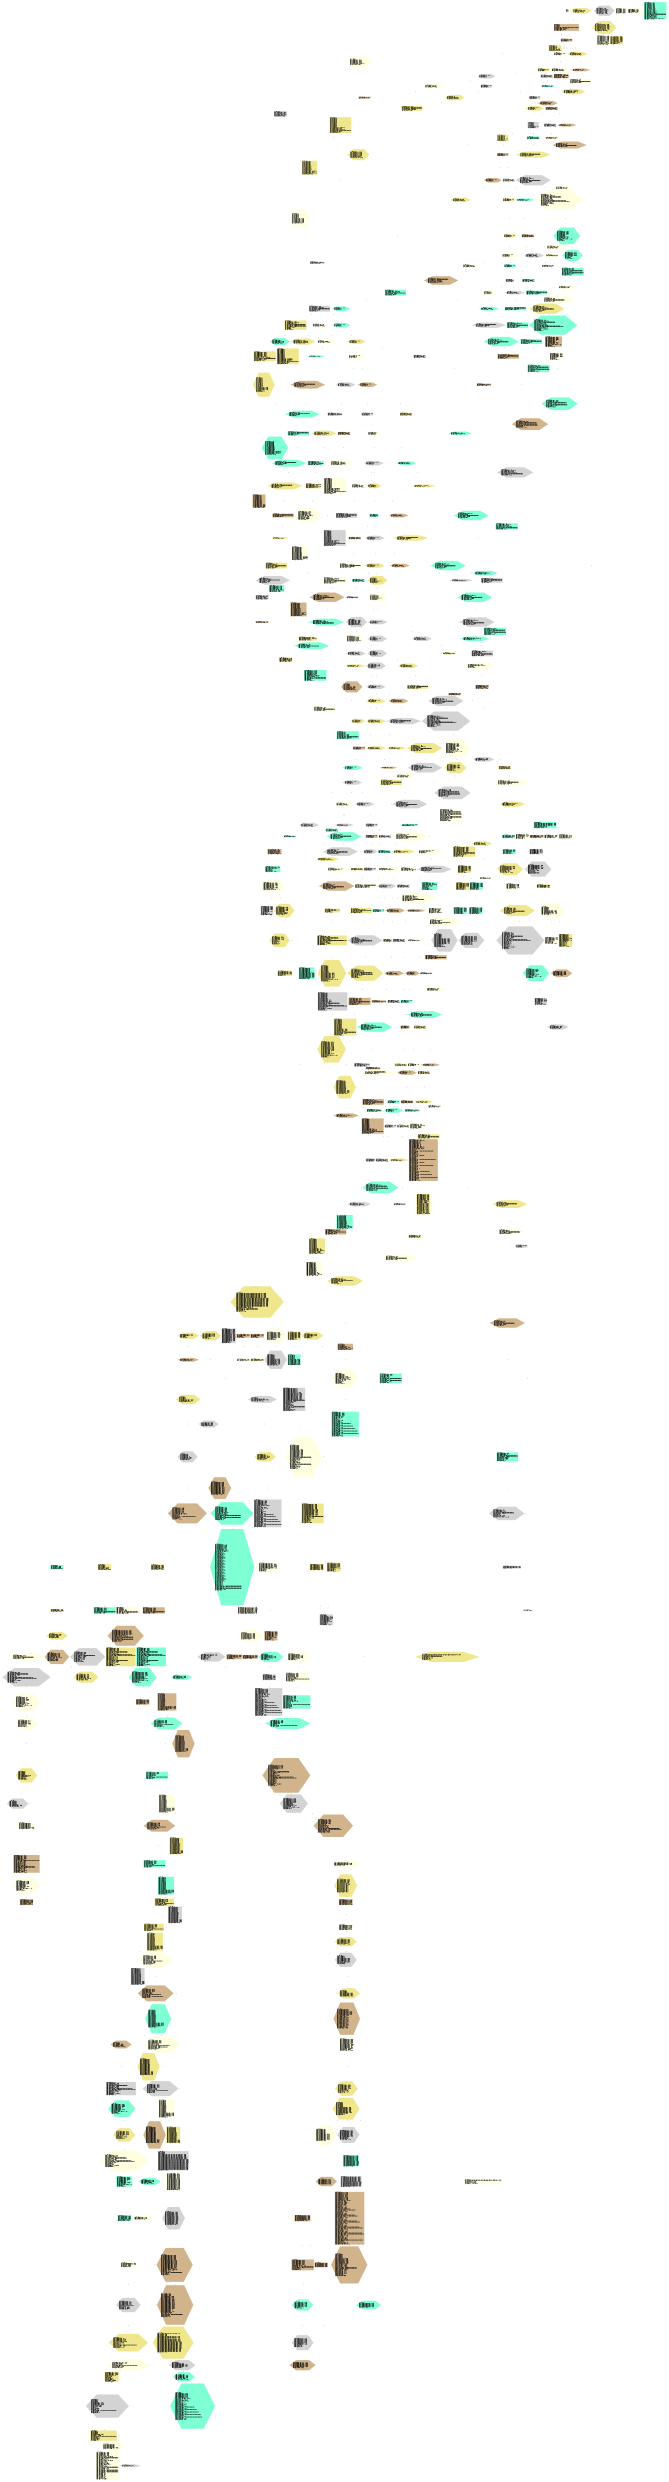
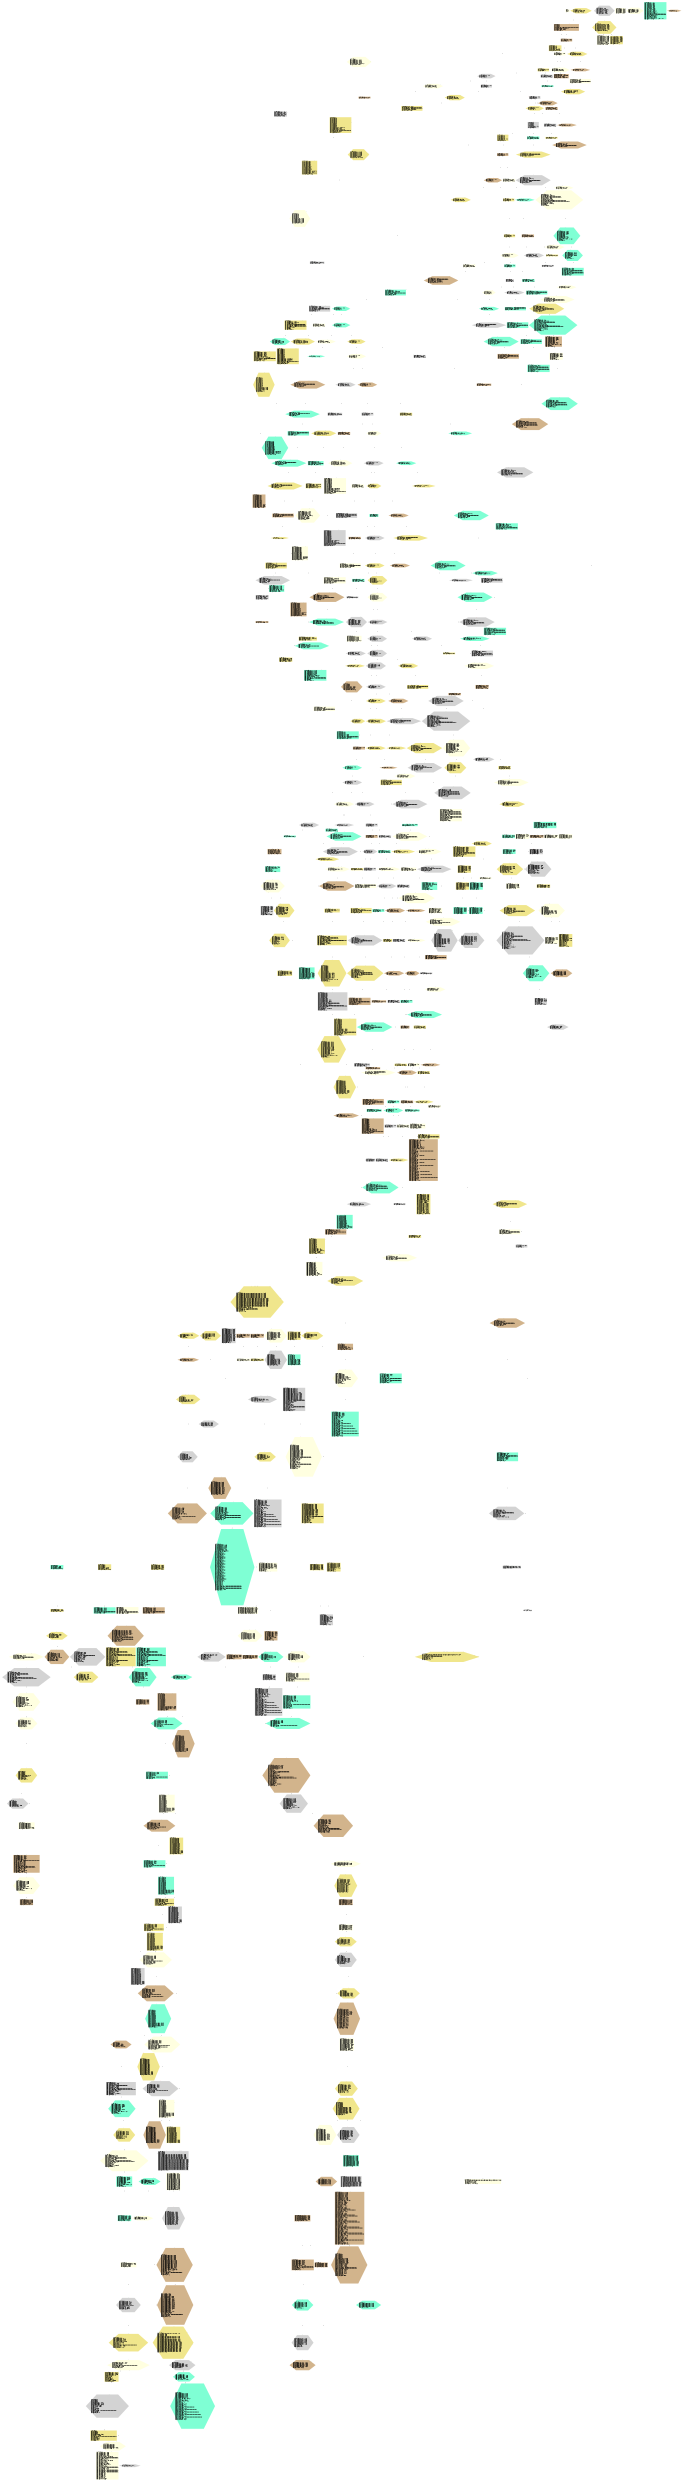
node "----- BLOCK ~3067 ----- 0x3067: .0 = STOP // STOPx4fa9": added
